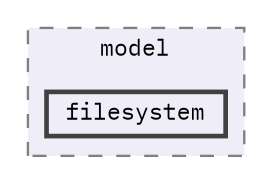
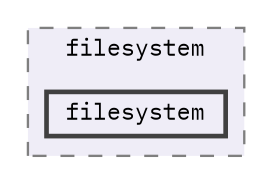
cluster "model": label "model" -> "filesystem"
